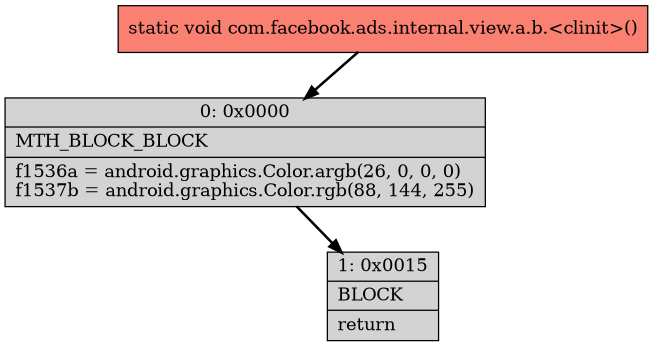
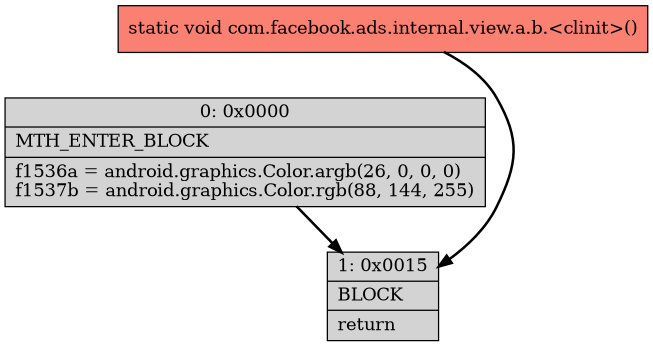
edge "static void com.facebook.ads.internal.view.a.b.<clinit>()" -> "0: 0x0000": now "static void com.facebook.ads.internal.view.a.b.<clinit>()" -> "1: 0x0015"
node "0: 0x0000": text "MTH_BLOCK_BLOCK" -> "MTH_ENTER_BLOCK"
